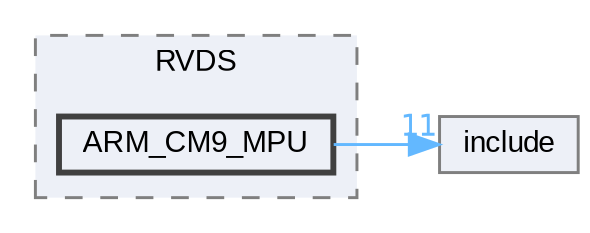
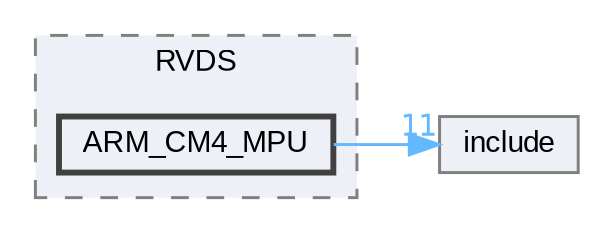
node "ARM_CM9_MPU": label "ARM_CM9_MPU" -> "ARM_CM4_MPU"
